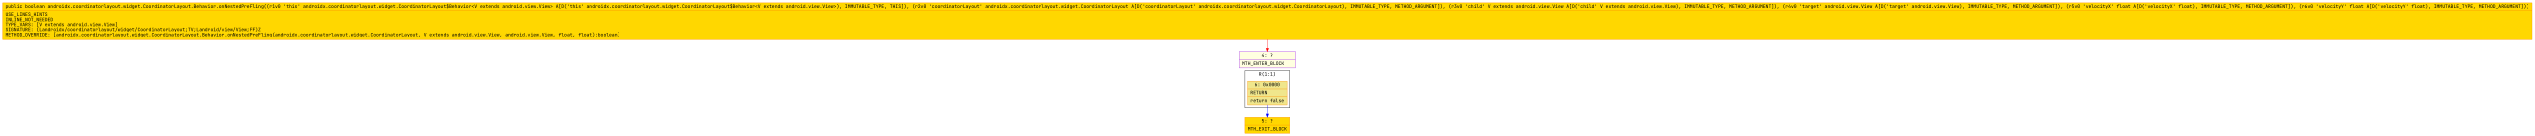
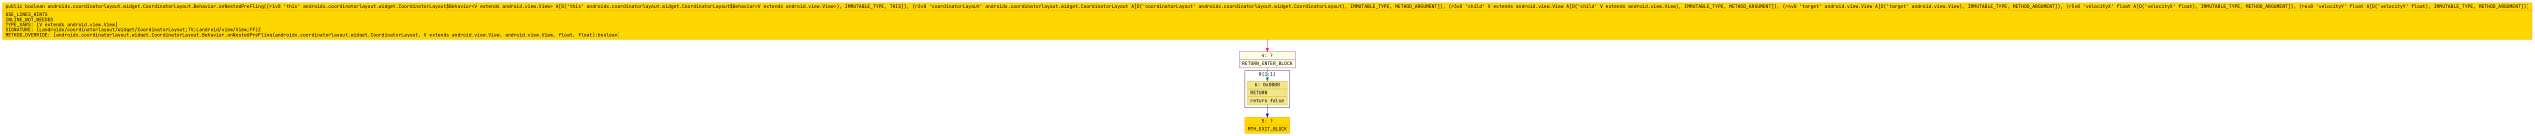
node "4: ?": text "MTH_ENTER_BLOCK" -> "RETURN_ENTER_BLOCK"
edge "4: ?" -> "6: 0x0000": added
